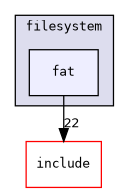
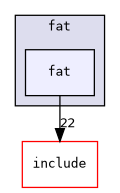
cluster "filesystem": label "filesystem" -> "fat"
